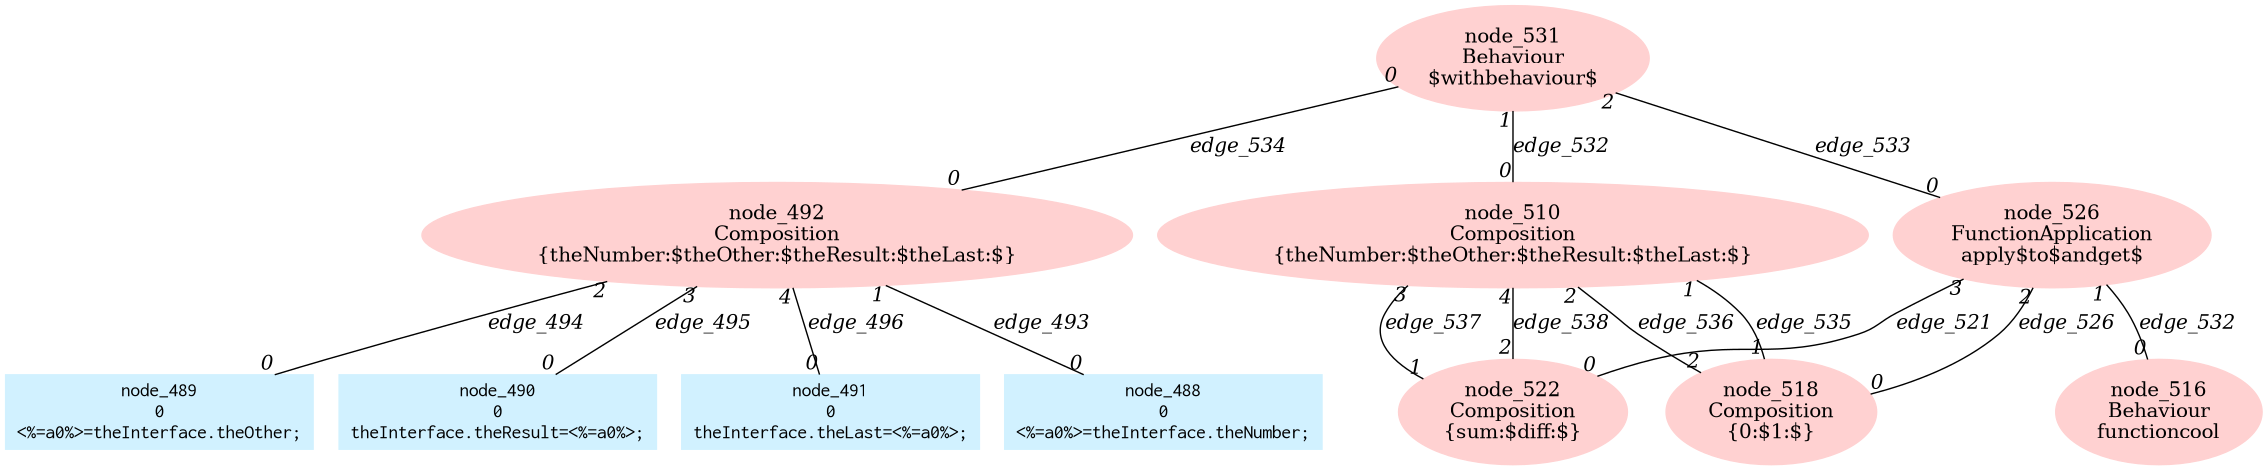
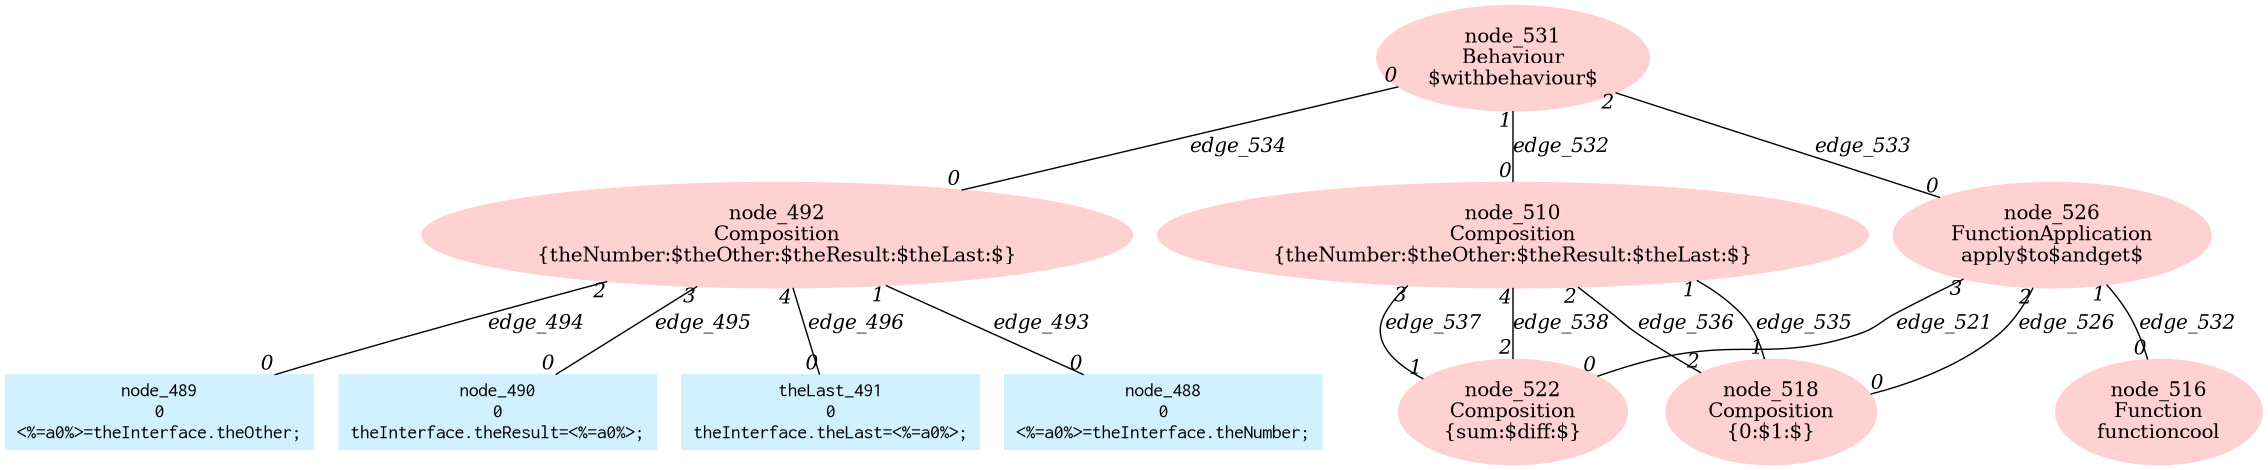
node "node_491 0 theInterface.theLast=<%=a0%>;": label "node_491 0 theInterface.theLast=<%=a0%>;" -> "theLast_491 0 theInterface.theLast=<%=a0%>;"
node "node_516 Behaviour functioncool": label "node_516 Behaviour functioncool" -> "node_516 Function functioncool"
